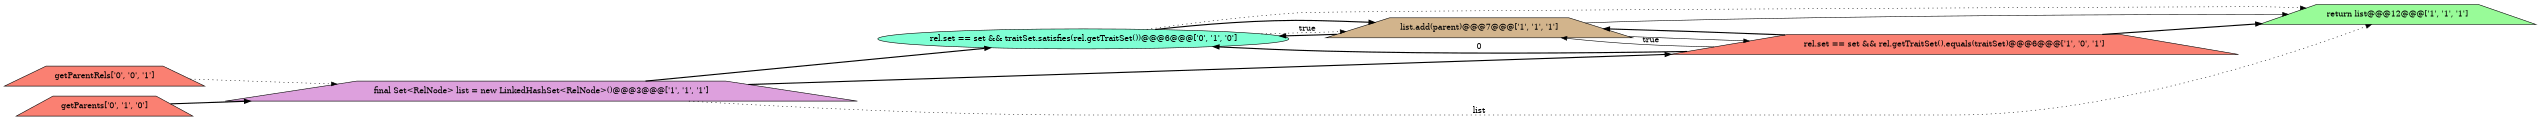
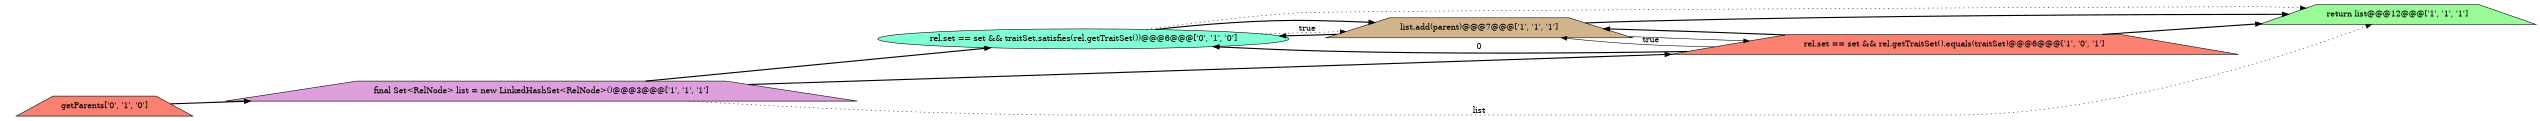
edge "list.add(parent)@@@7@@@['1', '1', '1']" -> "return list@@@12@@@['1', '1', '1']": style solid -> bold
node "getParentRels['0', '0', '1']": removed
